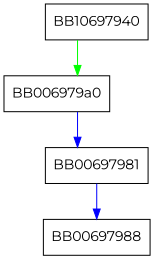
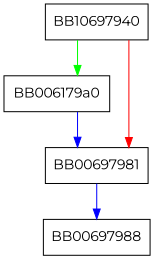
edge "BB10697940" -> "BB00697981": added
node "BB006979a0": label "BB006979a0" -> "BB006179a0"
